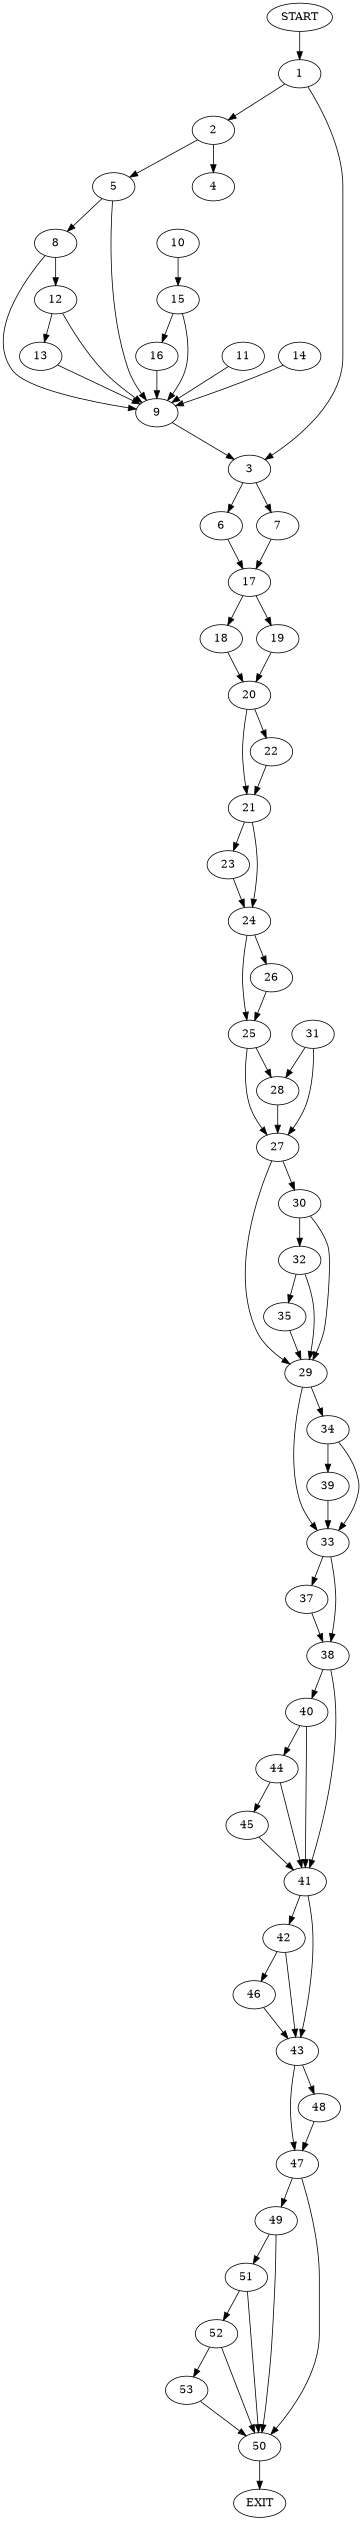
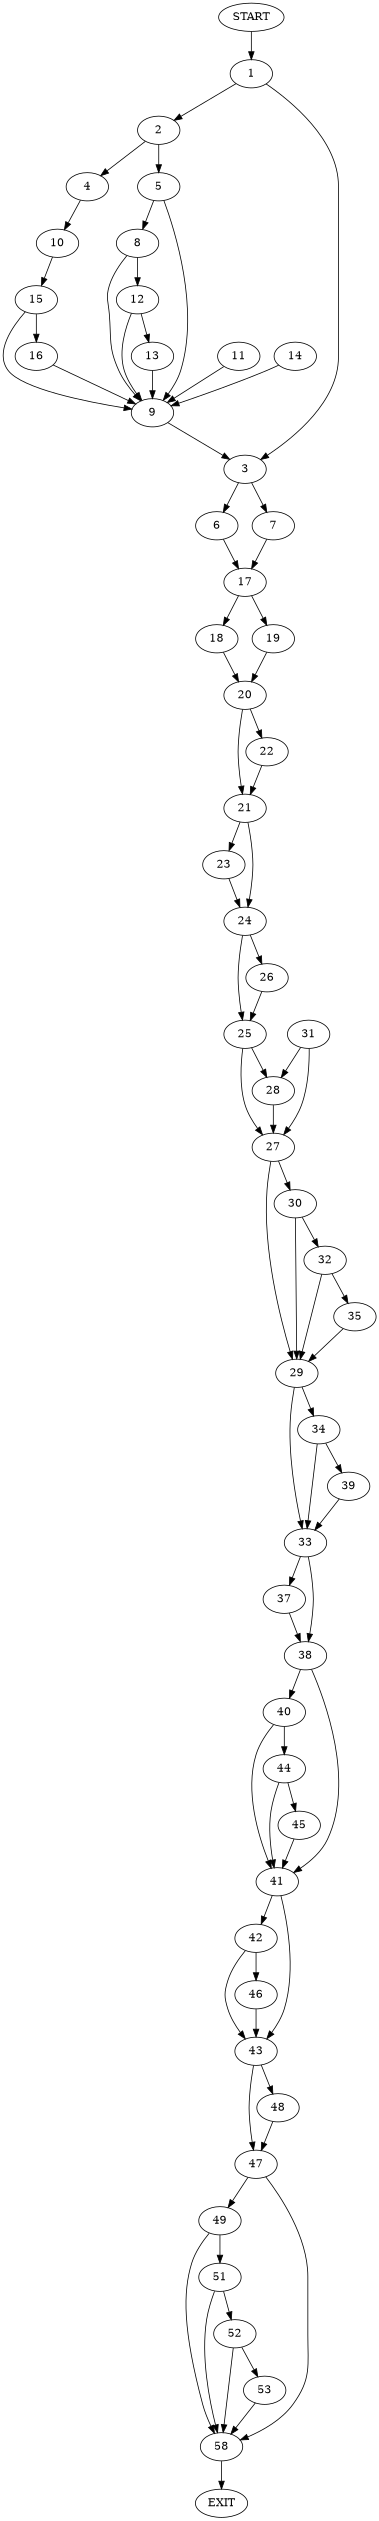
edge "4" -> "10": added
node "50": label "50" -> "58"
